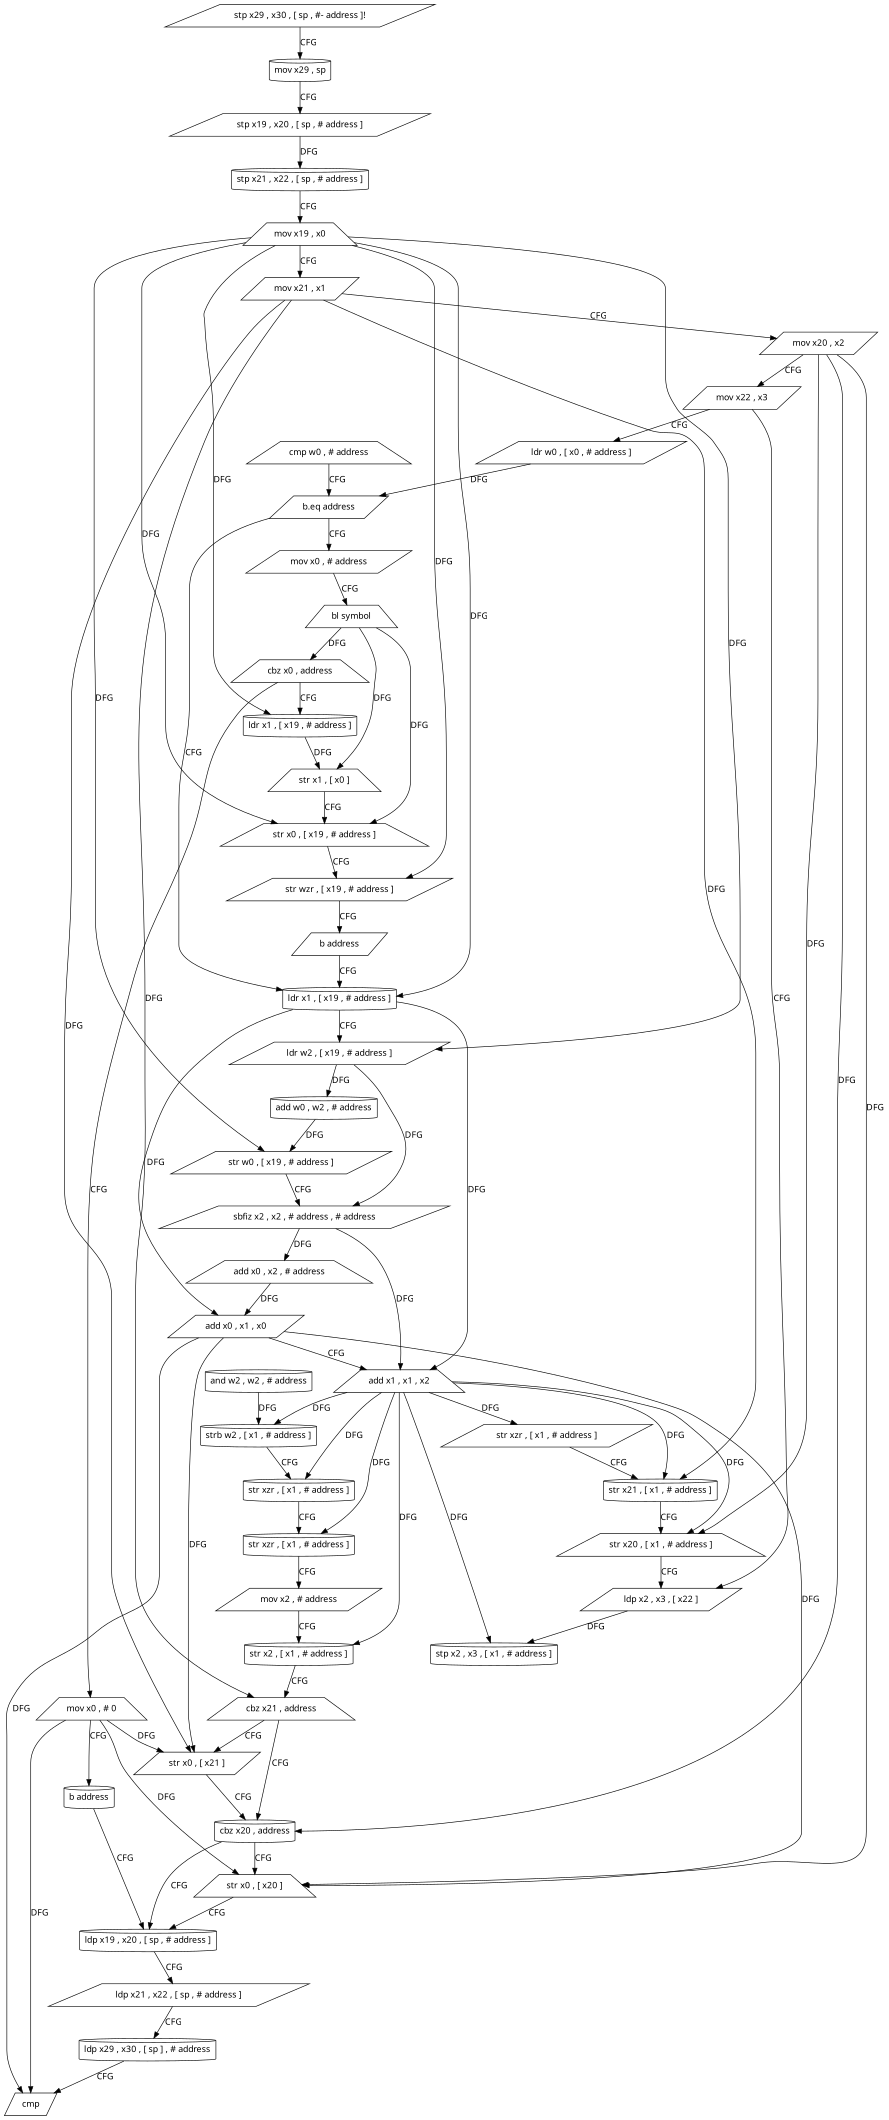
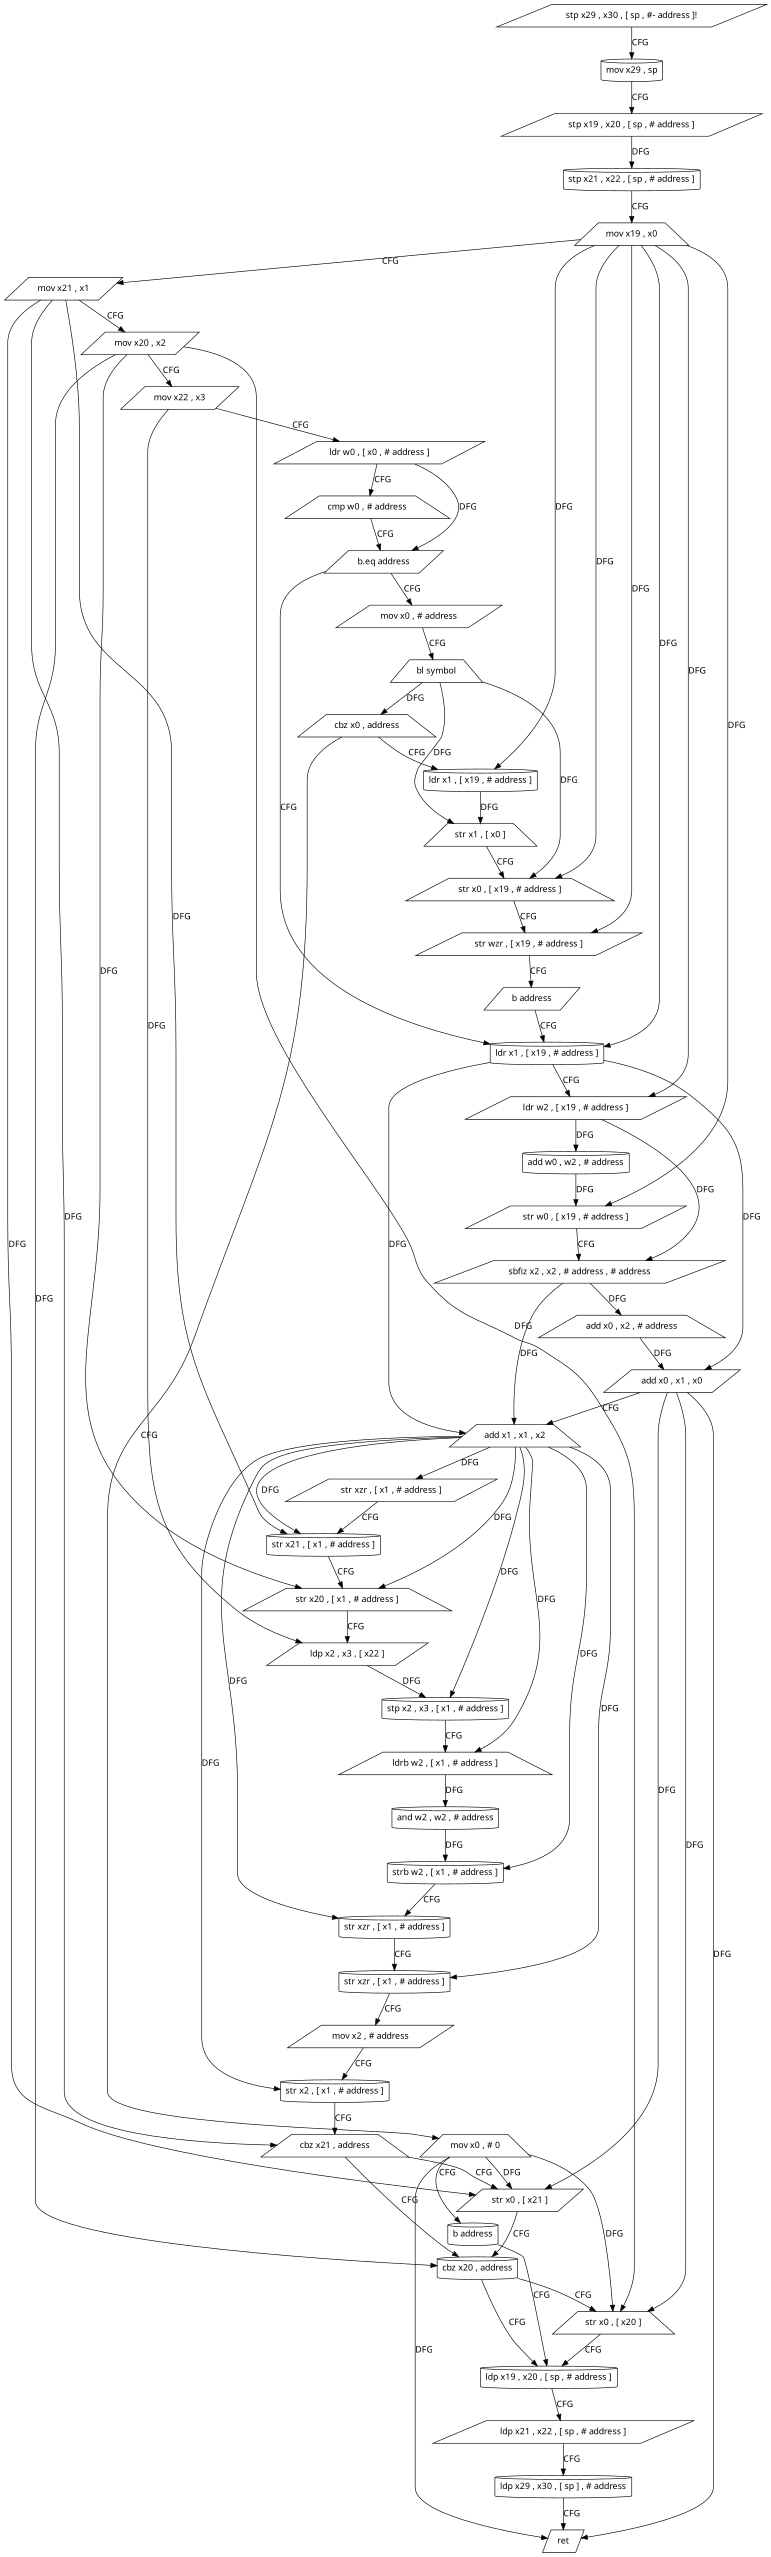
edge "ldr w0 , [ x0 , # address ]" -> "cmp w0 , # address": added, label "CFG"
edge "mov x22 , x3" -> "ldp x2 , x3 , [ x22 ]": label "CFG" -> "DFG"
node "ldrb w2 , [ x1 , # address ]": added
node "cmp": label "cmp" -> "ret"
